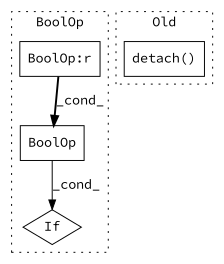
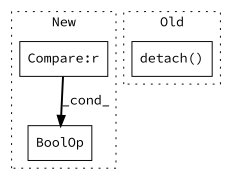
cluster "BoolOp": label "BoolOp" -> "New"
node "BoolOp:r": label "BoolOp:r" -> "Compare:r"
node "If": removed
